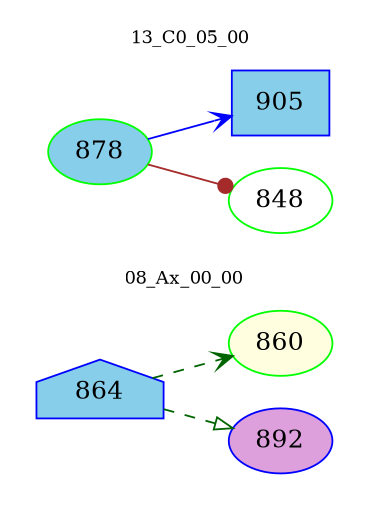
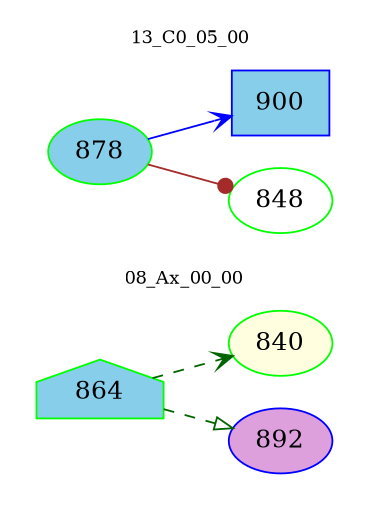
node "905": label "905" -> "900"
node "860": label "860" -> "840"
node "864": color blue -> green
